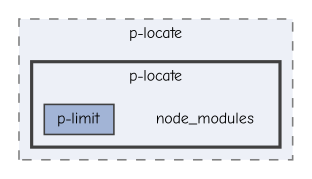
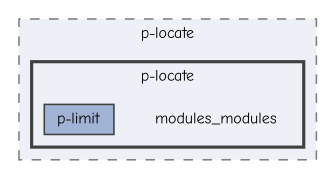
node "node_modules": label "node_modules" -> "modules_modules"
